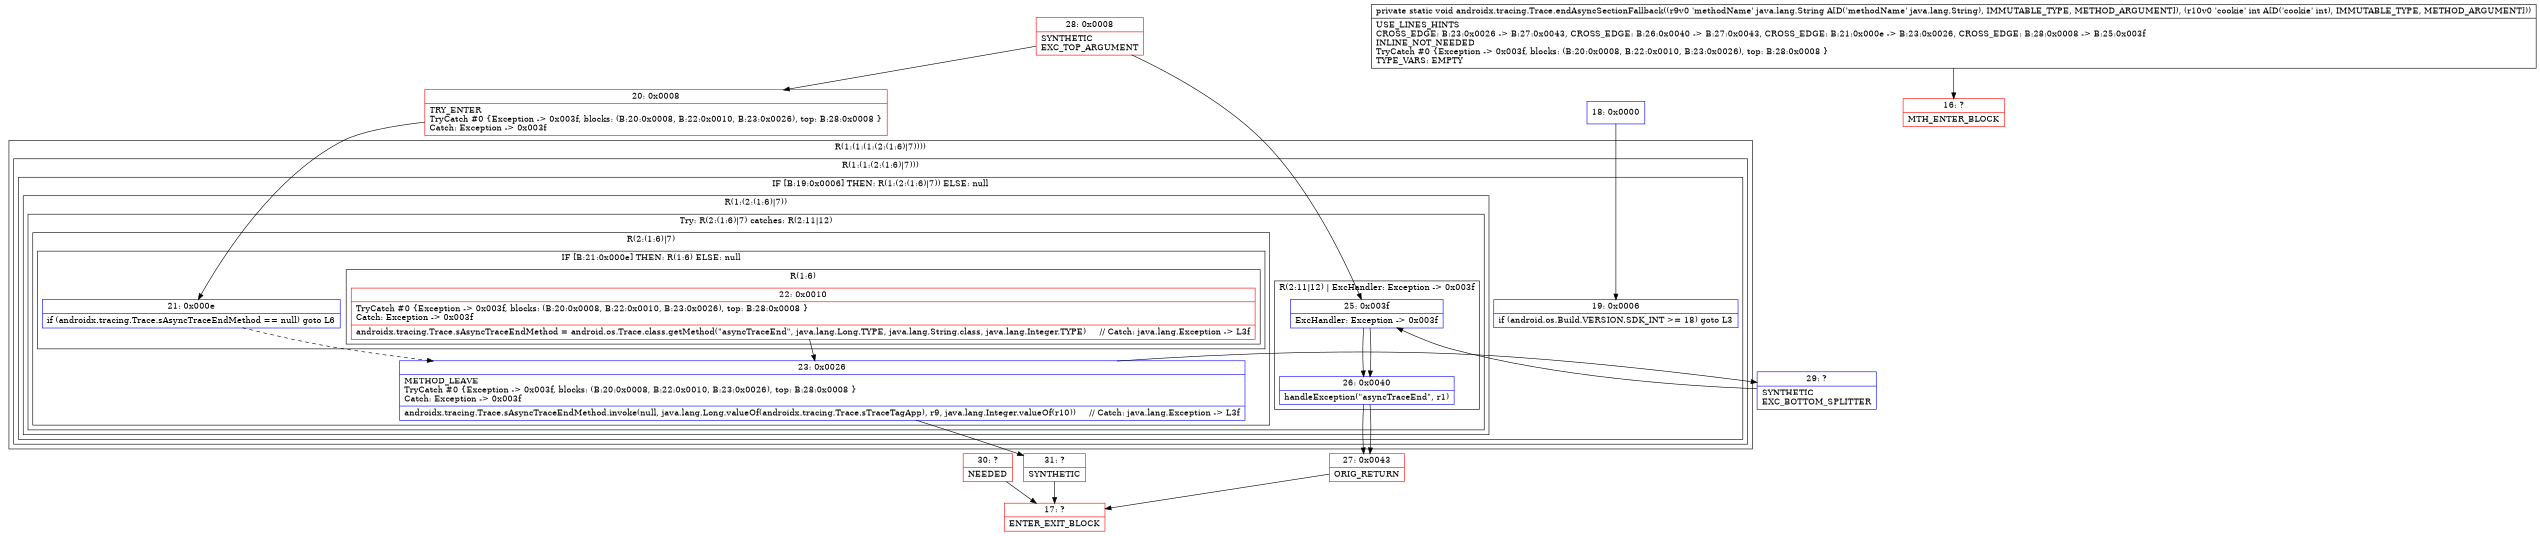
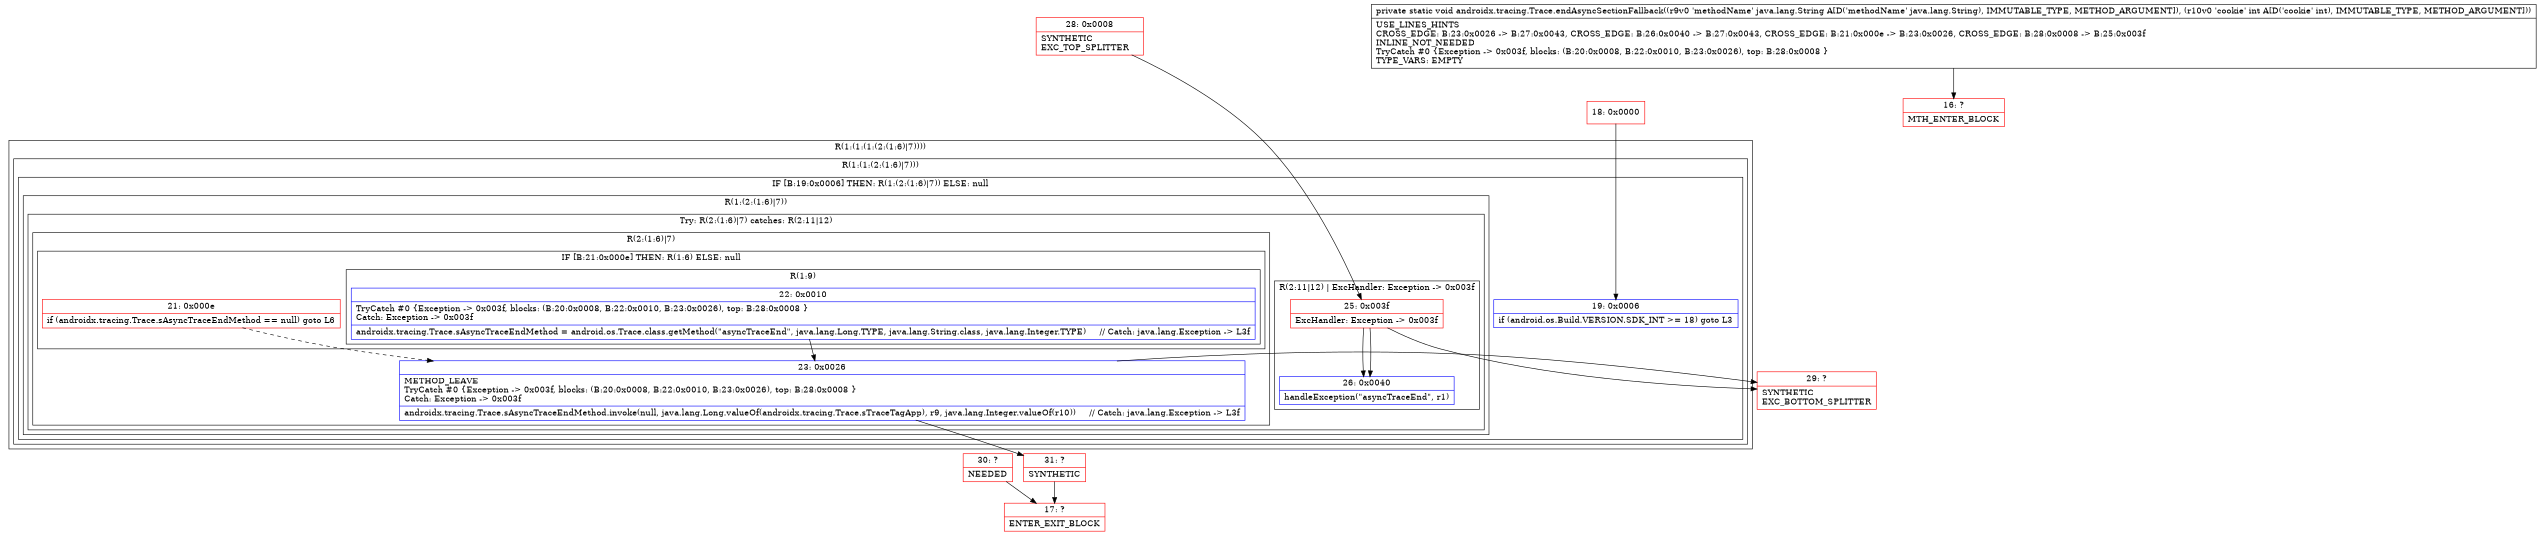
node "28: 0x0008": text "EXC_TOP_ARGUMENT" -> "EXC_TOP_SPLITTER"
node "20: 0x0008": removed
node "18: 0x0000": color blue -> red
cluster "R(1:6)": label "R(1:6)" -> "R(1:9)"
node "21: 0x000e": color blue -> red
node "22: 0x0010": color red -> blue
node "25: 0x003f": color blue -> red
edge "29: ?" -> "25: 0x003f": reversed
node "29: ?": color blue -> red
node "27: 0x0043": removed
